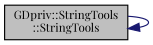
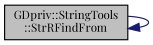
node "GDpriv::StringTools ::StringTools": label "GDpriv::StringTools ::StringTools" -> "GDpriv::StringTools ::StrRFindFrom"
